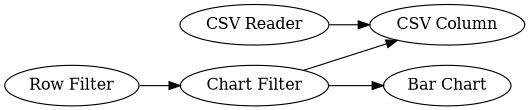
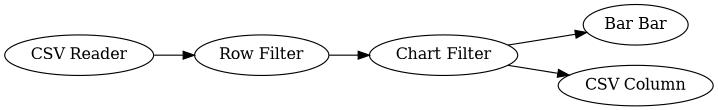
edge "CSV Reader" -> "CSV Column": now "CSV Reader" -> "Row Filter"
node "Bar Chart": label "Bar Chart" -> "Bar Bar"
